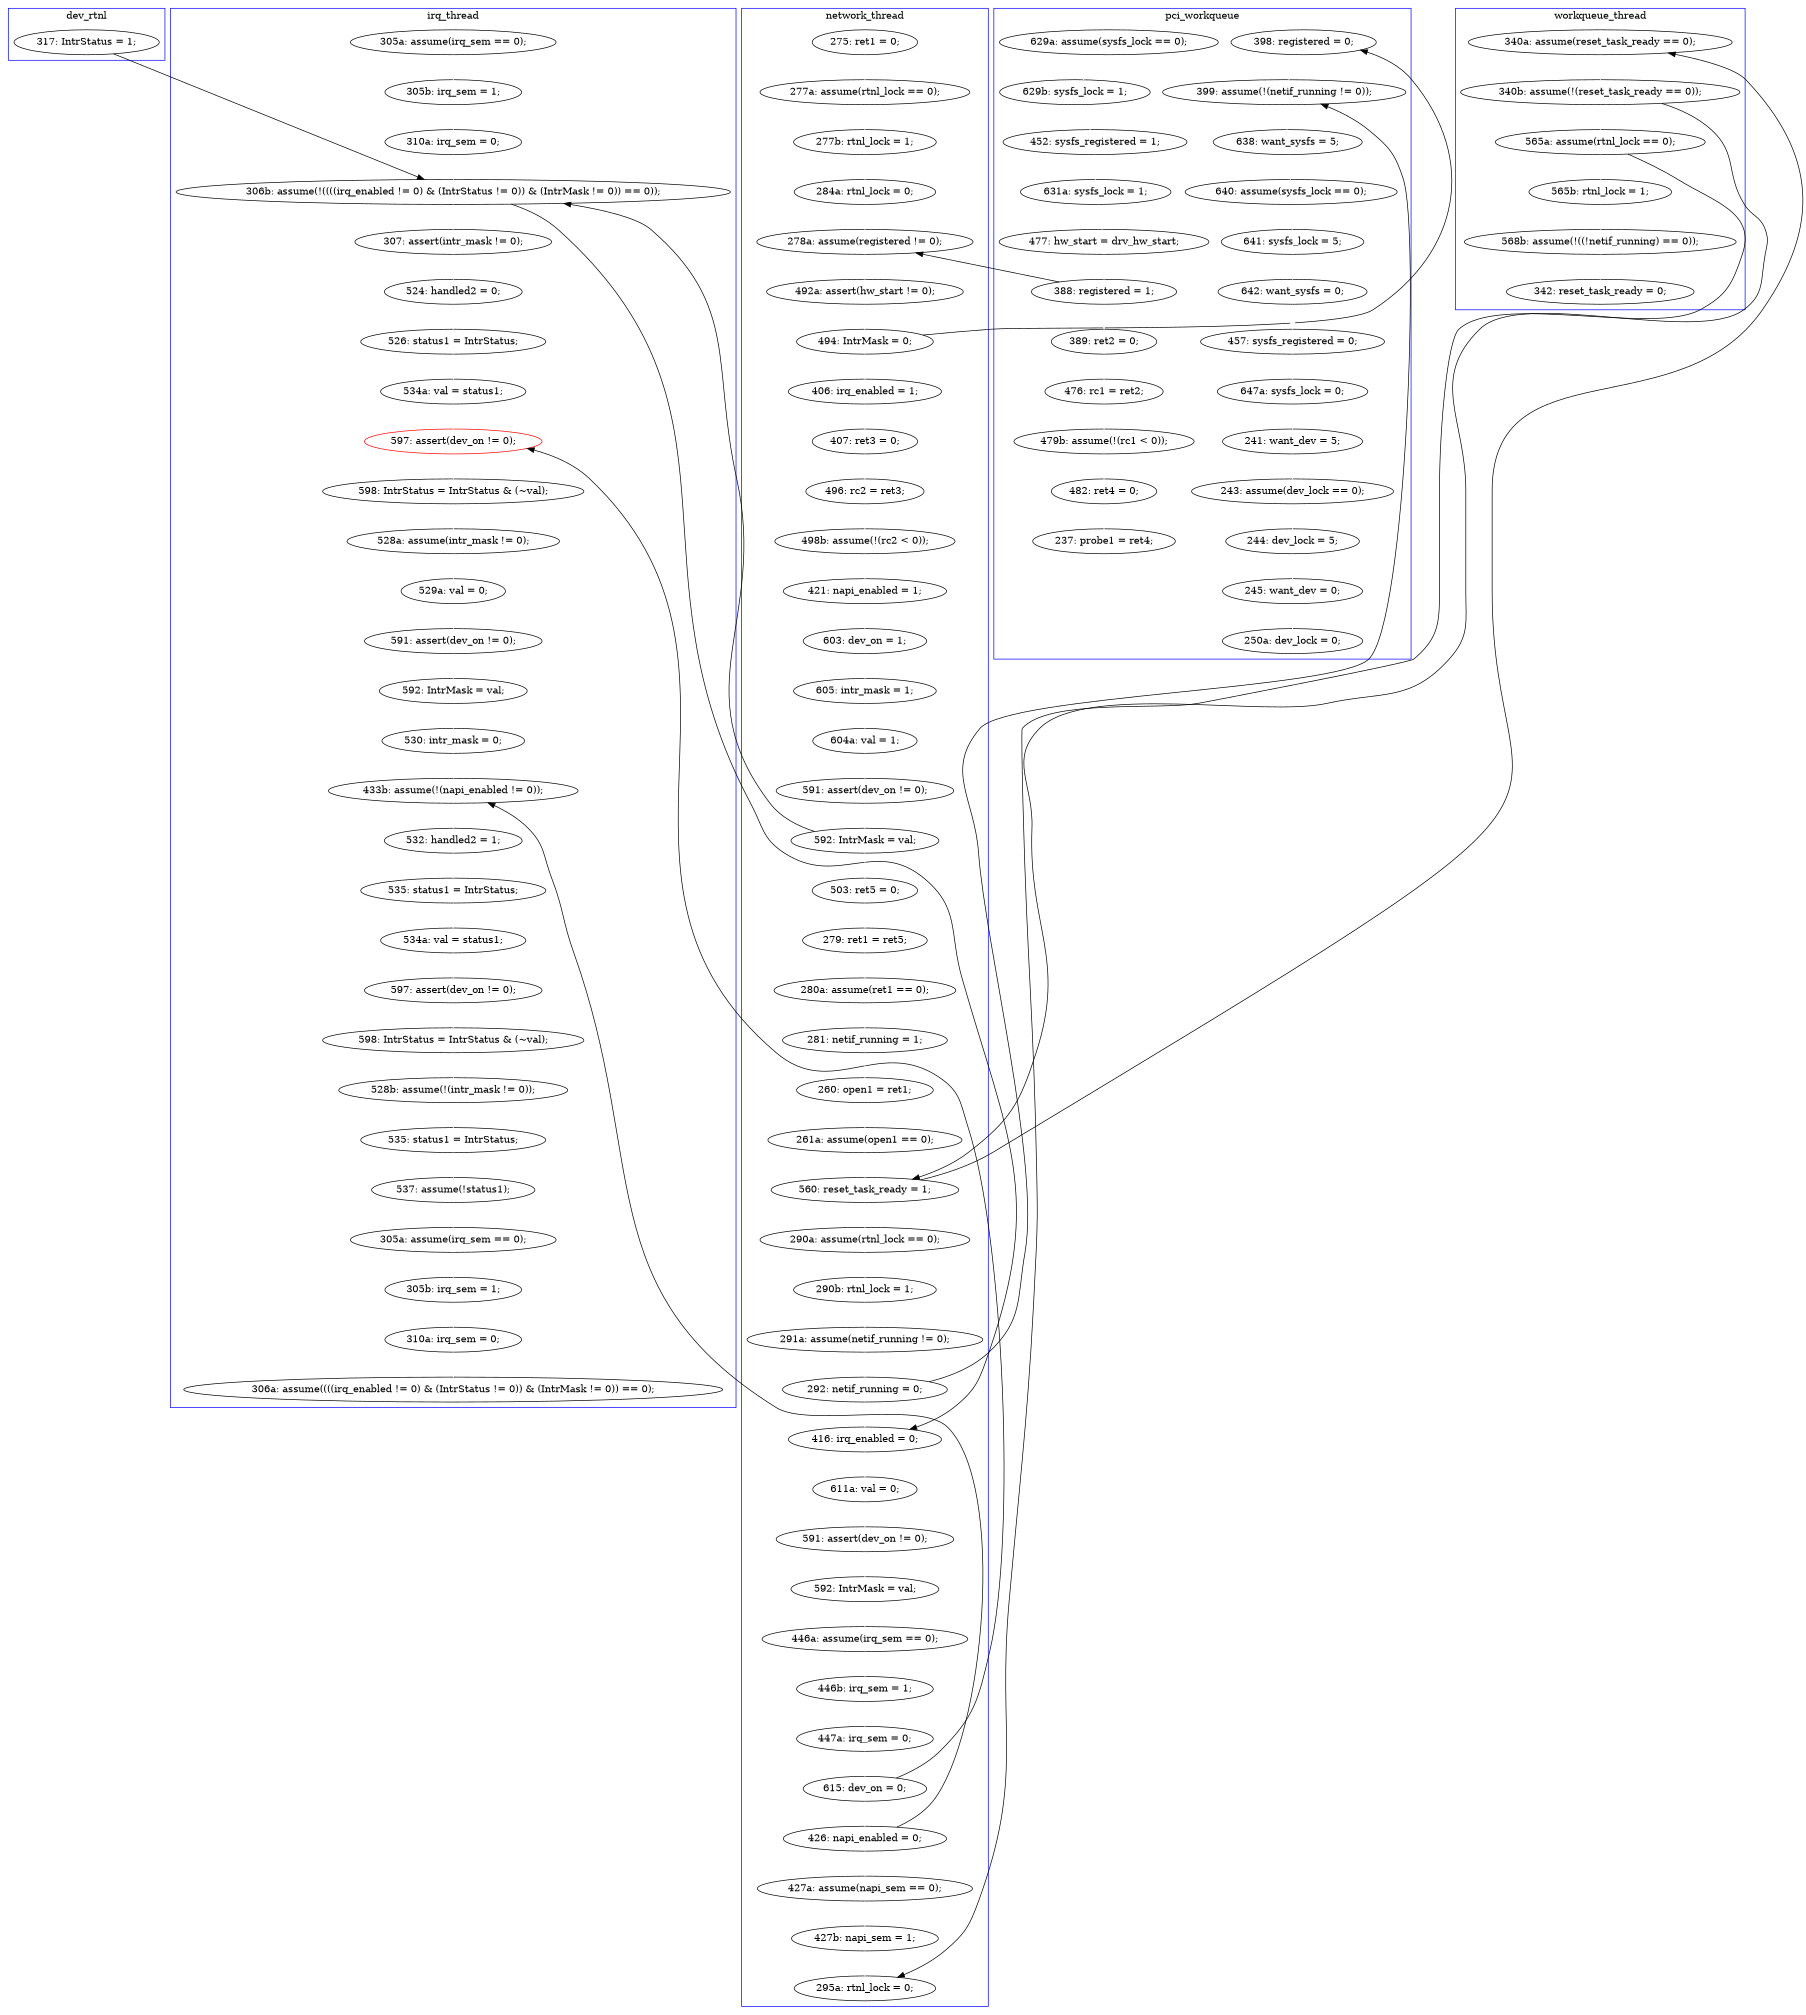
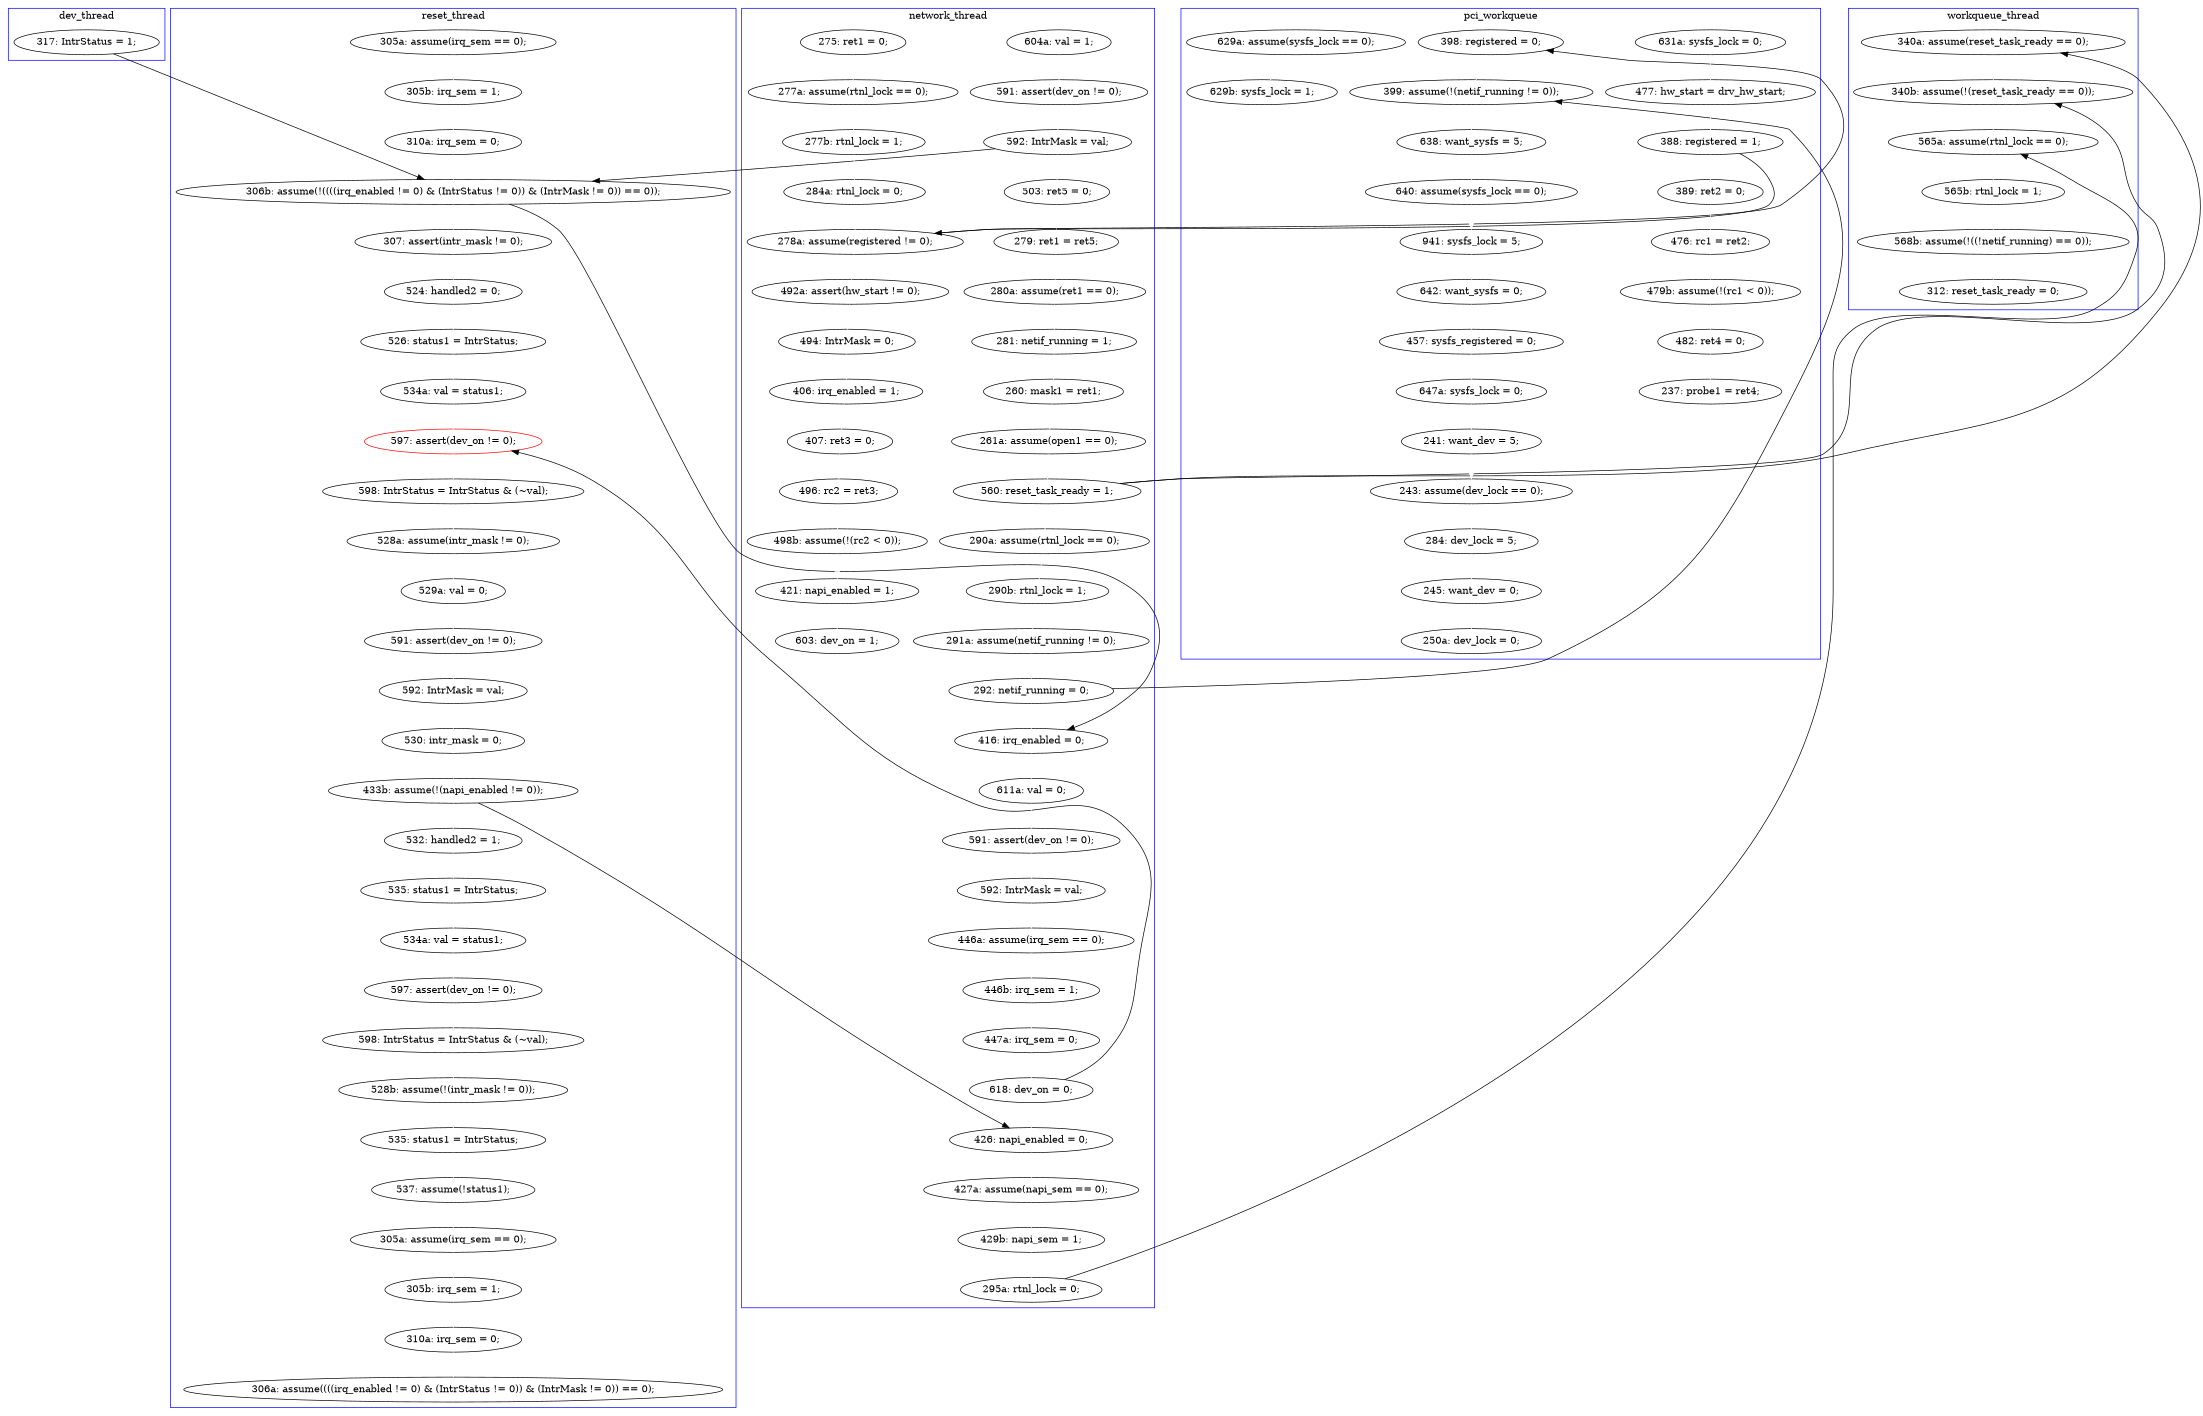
cluster "dev_rtnl": label "dev_rtnl" -> "dev_thread"
cluster "irq_thread": label "irq_thread" -> "reset_thread"
node "452: sysfs_registered = 1;": removed
node "631a: sysfs_lock = 1;": label "631a: sysfs_lock = 1;" -> "631a: sysfs_lock = 0;"
node "641: sysfs_lock = 5;": label "641: sysfs_lock = 5;" -> "941: sysfs_lock = 5;"
node "342: reset_task_ready = 0;": label "342: reset_task_ready = 0;" -> "312: reset_task_ready = 0;"
edge "494: IntrMask = 0;" -> "398: registered = 0;": now "278a: assume(registered != 0);" -> "398: registered = 0;"
node "244: dev_lock = 5;": label "244: dev_lock = 5;" -> "284: dev_lock = 5;"
edge "340b: assume(!(reset_task_ready == 0));" -> "560: reset_task_ready = 1;": reversed
node "605: intr_mask = 1;": removed
edge "565a: assume(rtnl_lock == 0);" -> "295a: rtnl_lock = 0;": reversed
node "260: open1 = ret1;": label "260: open1 = ret1;" -> "260: mask1 = ret1;"
edge "426: napi_enabled = 0;" -> "433b: assume(!(napi_enabled != 0));": reversed
node "615: dev_on = 0;": label "615: dev_on = 0;" -> "618: dev_on = 0;"
node "427b: napi_sem = 1;": label "427b: napi_sem = 1;" -> "429b: napi_sem = 1;"
